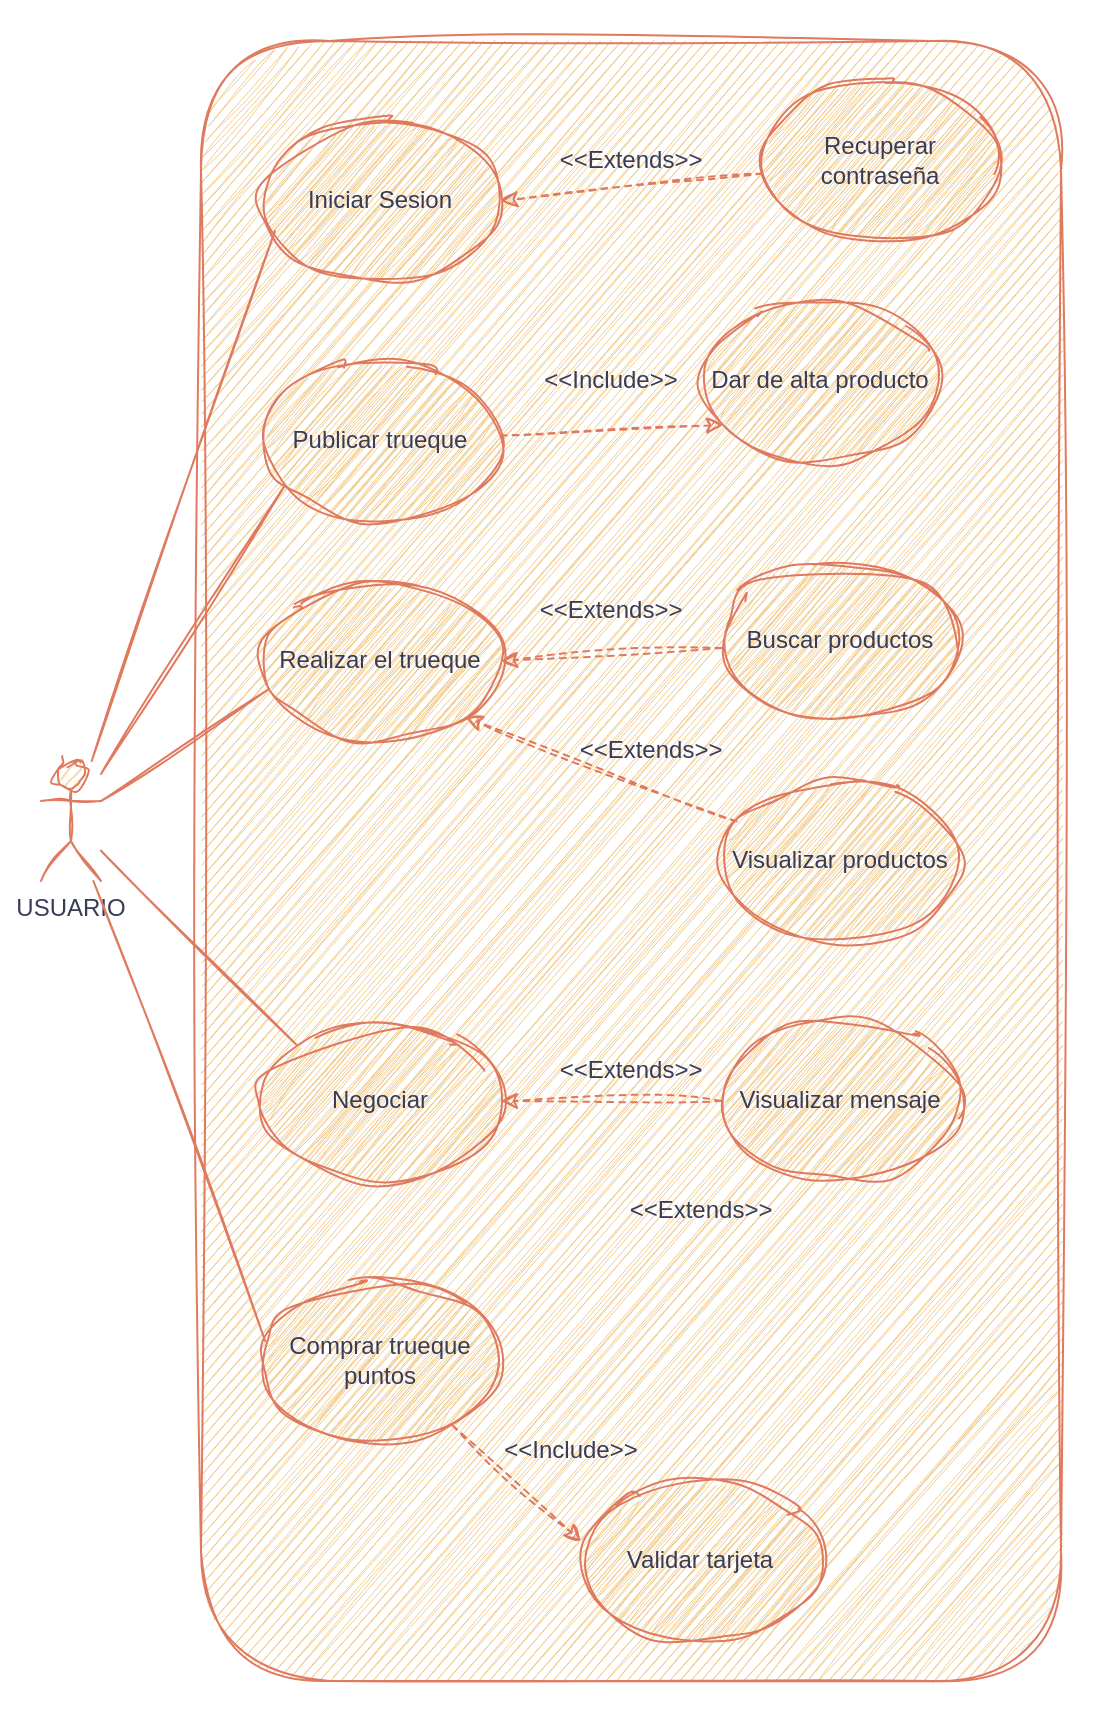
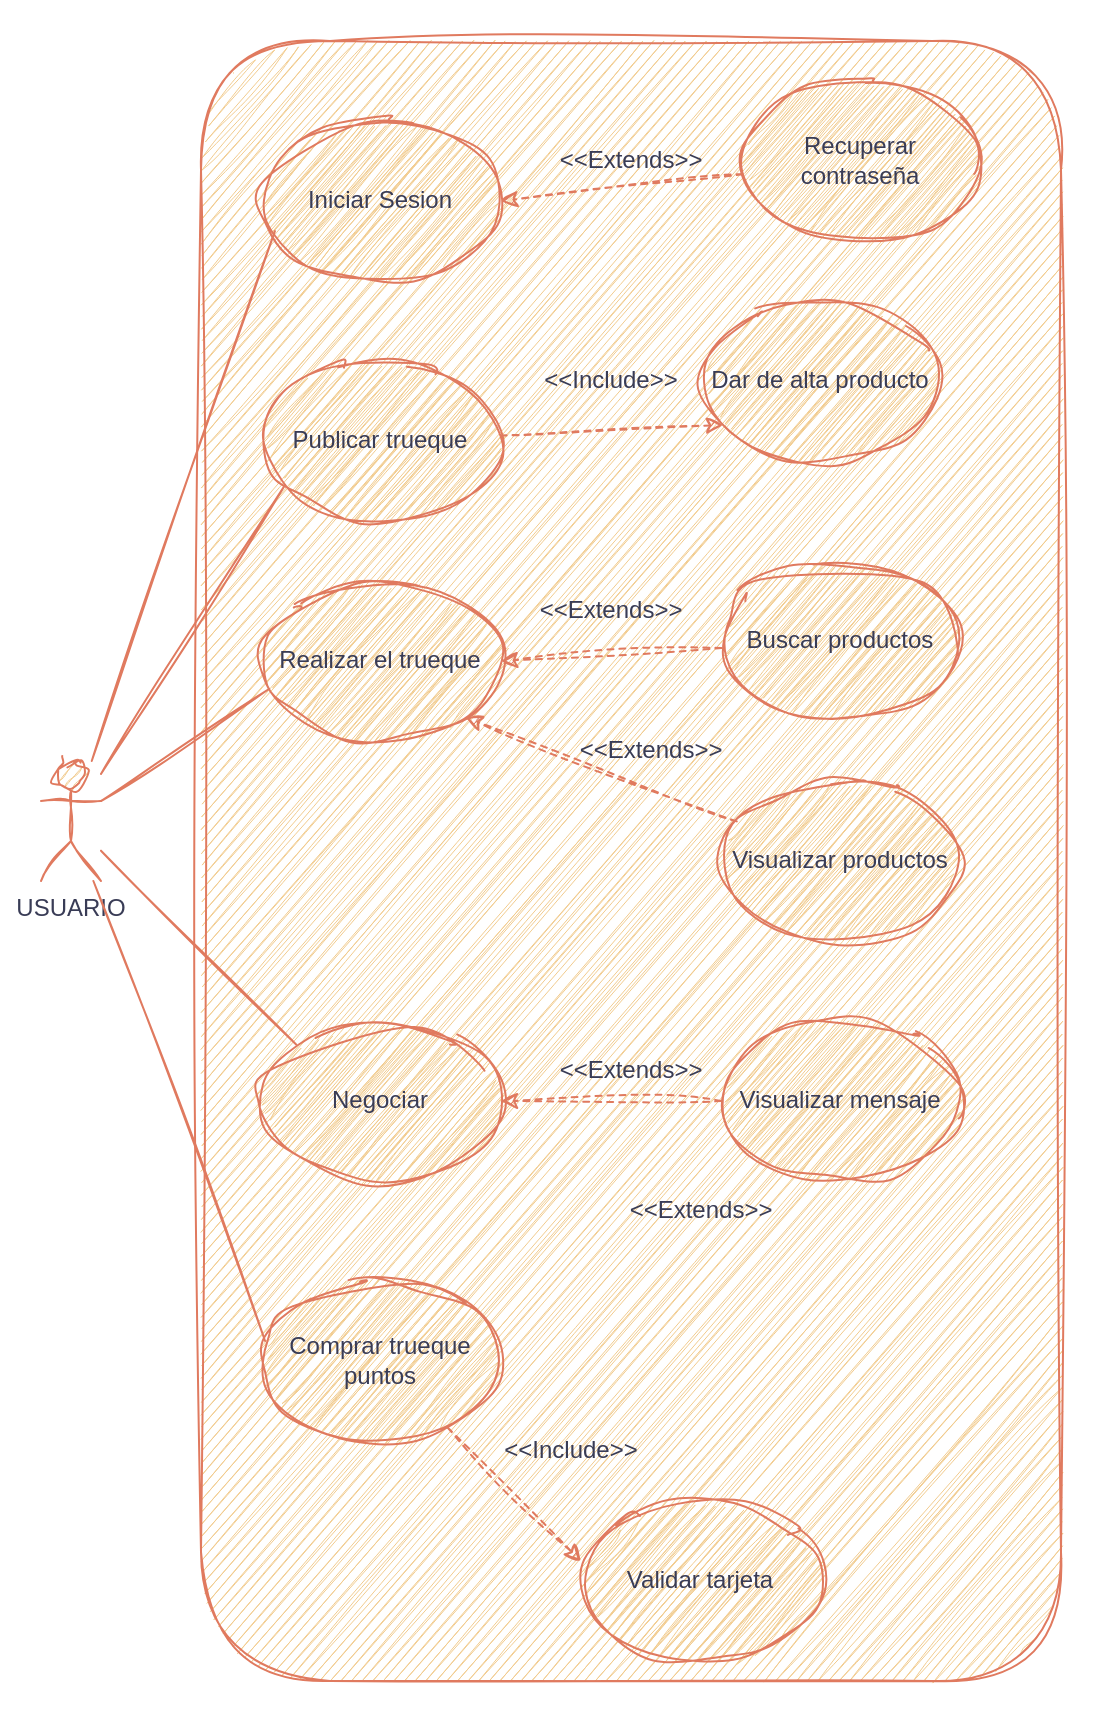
node "Recuperar contraseña": moved (881, 161) -> (861, 161)
node "Validar tarjeta": moved (701, 1561) -> (701, 1581)
